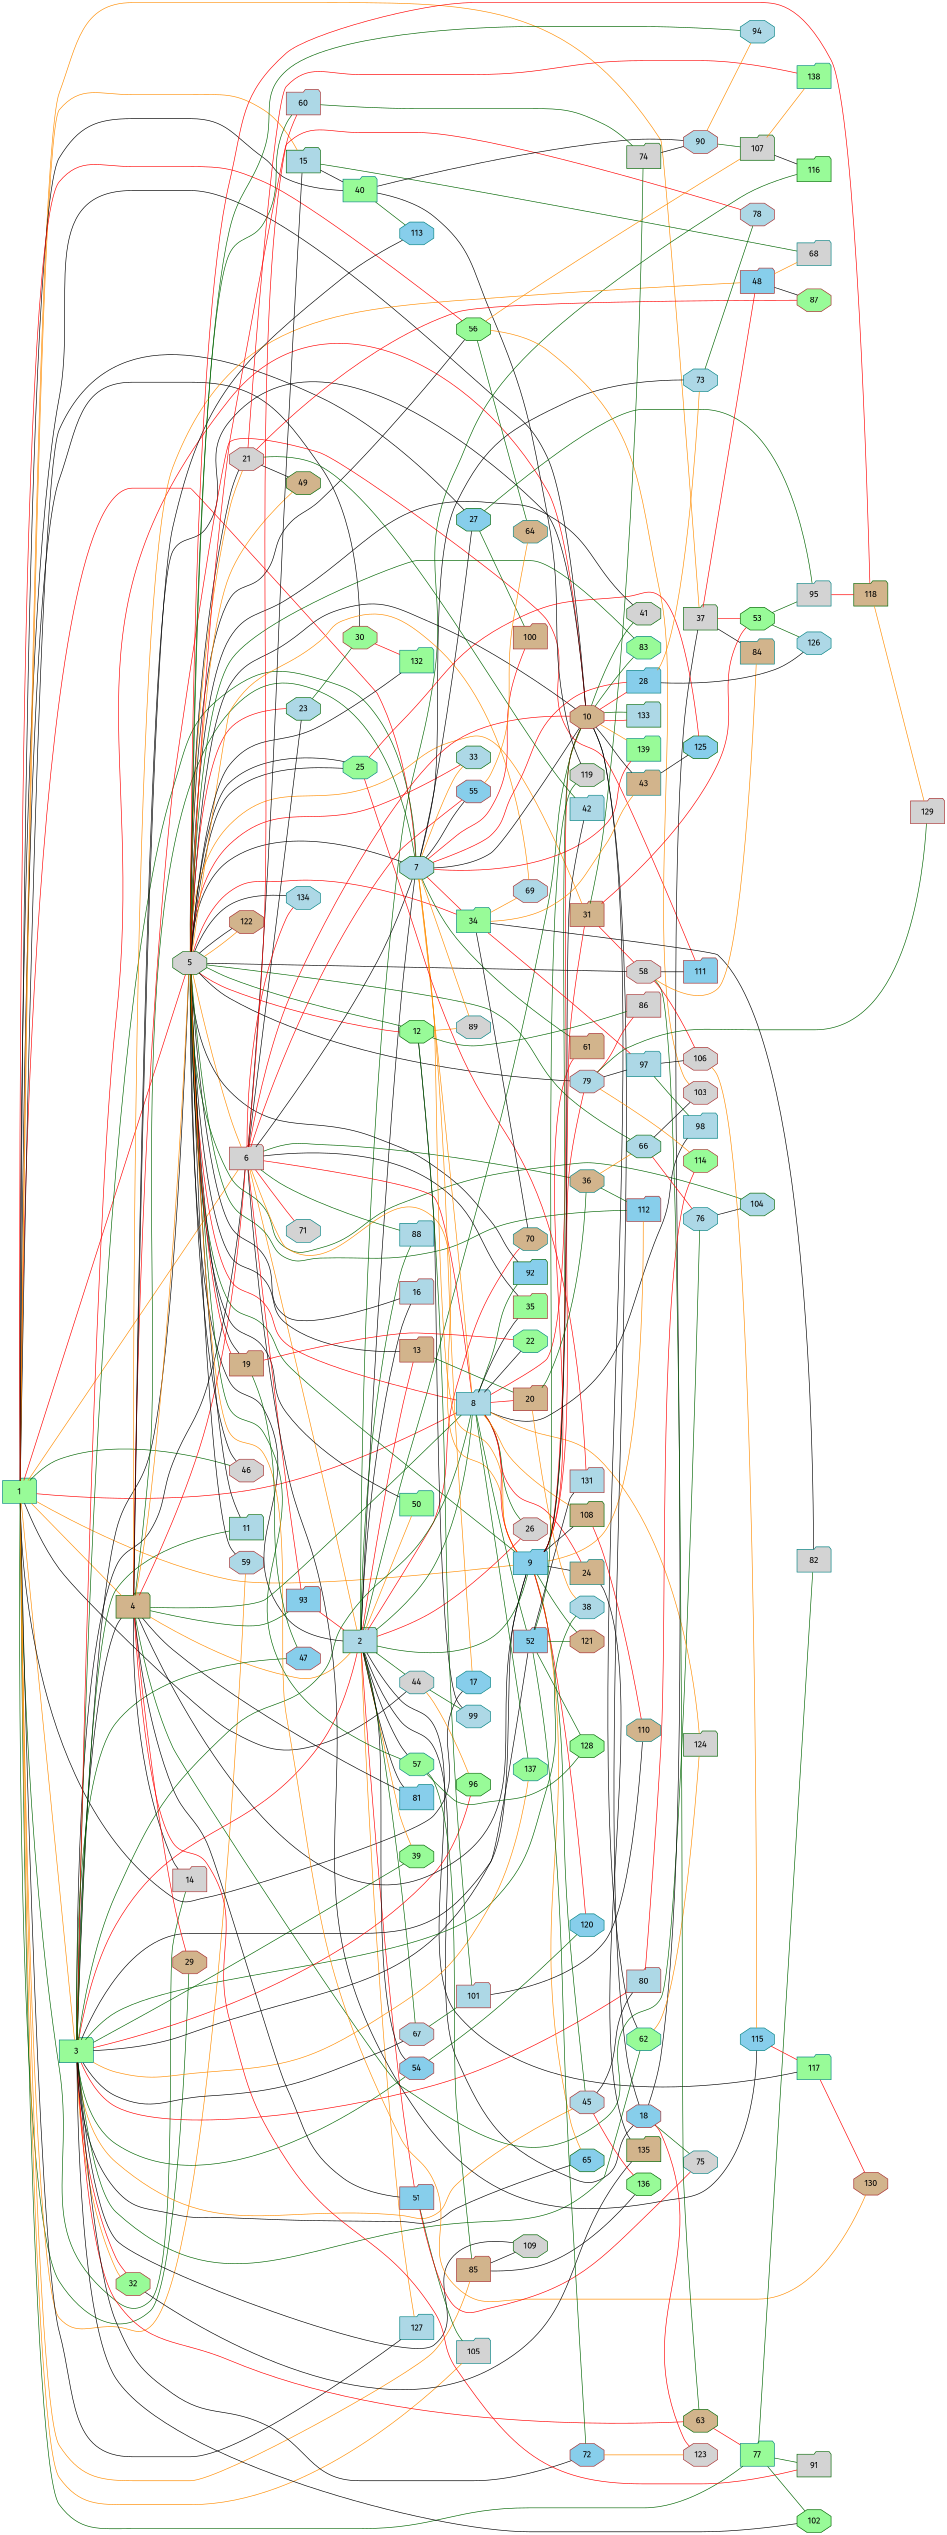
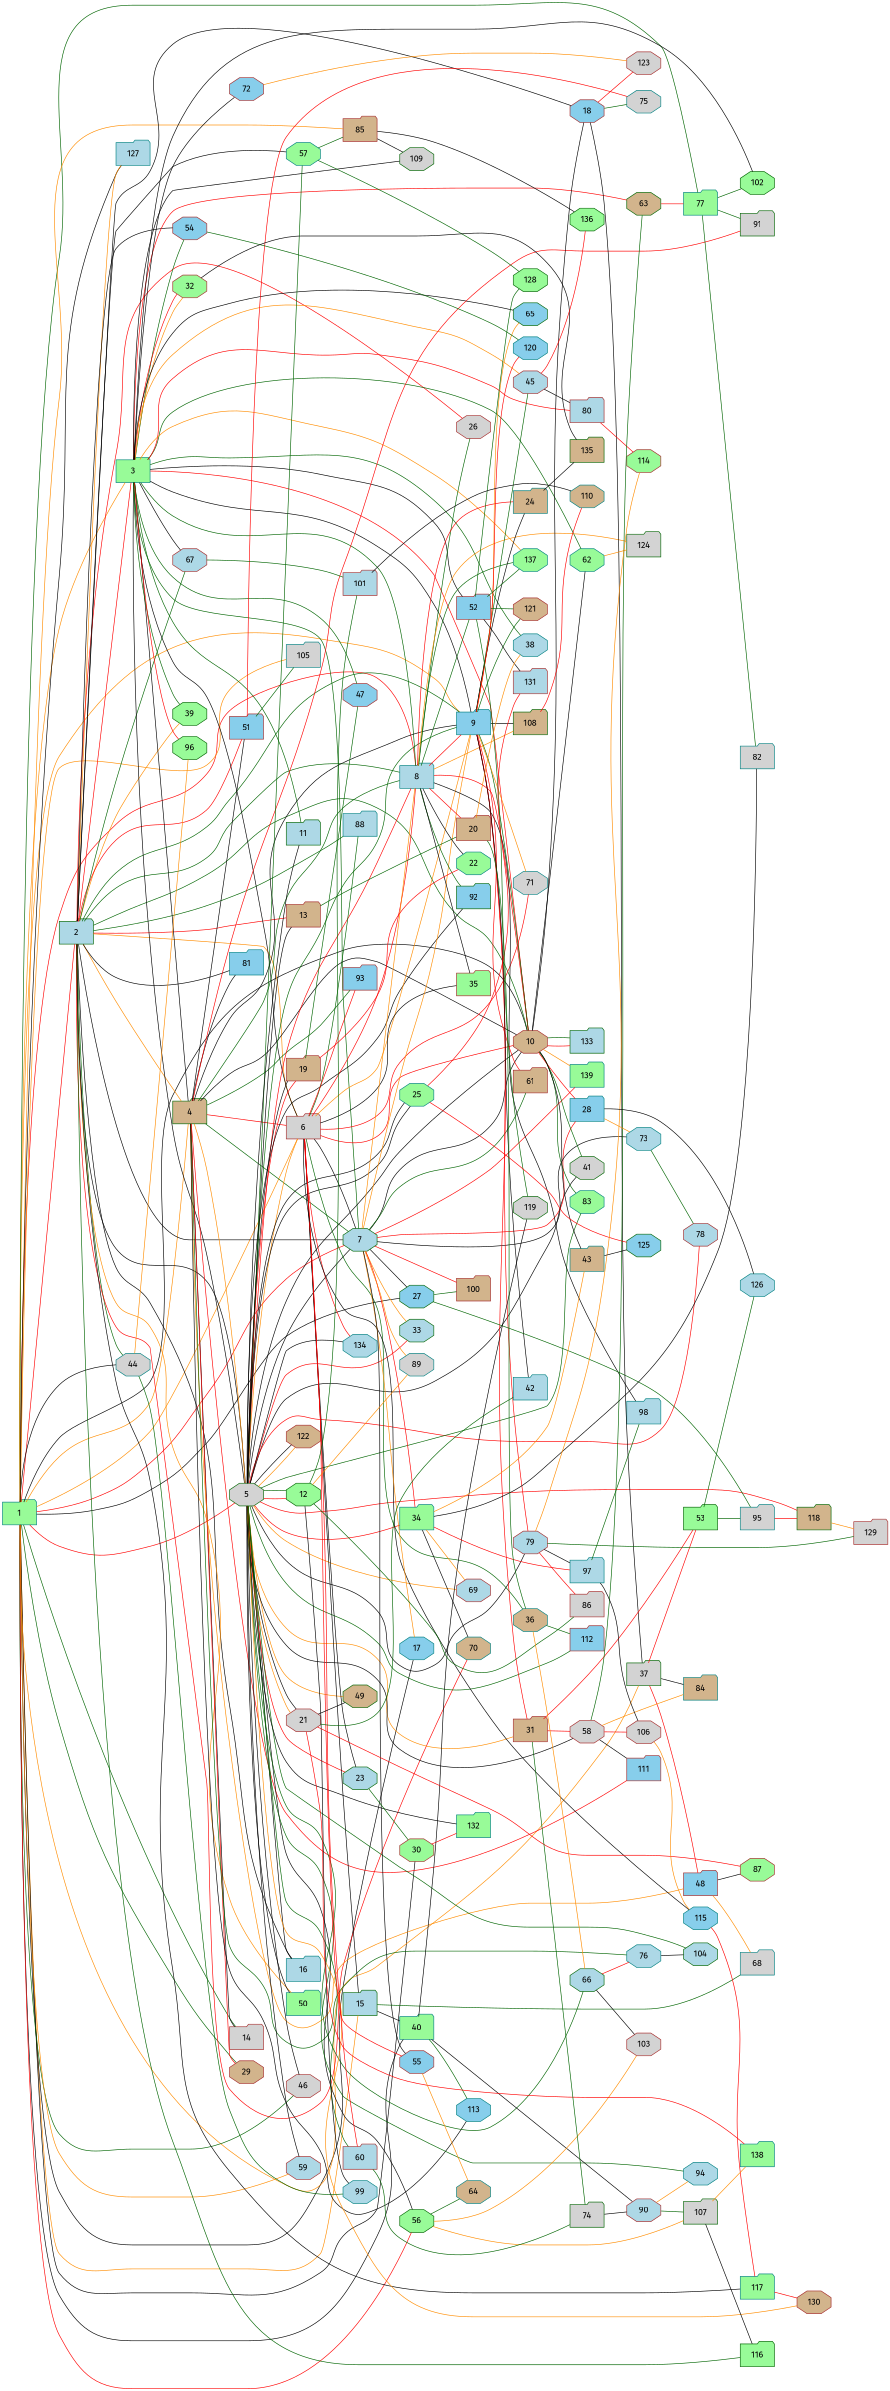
node "53": shape octagon -> folder
node "16": color brown -> teal
edge "112" -- "9": now "71" -- "9"
edge "93" -- "2": now "1" -- "2"
edge "52" -- "72": now "52" -- "137"
